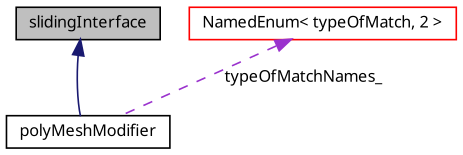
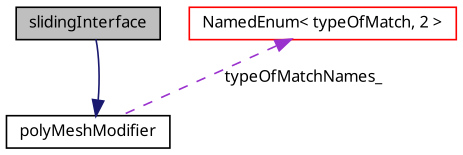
edge "polyMeshModifier" -> "slidingInterface": reversed
